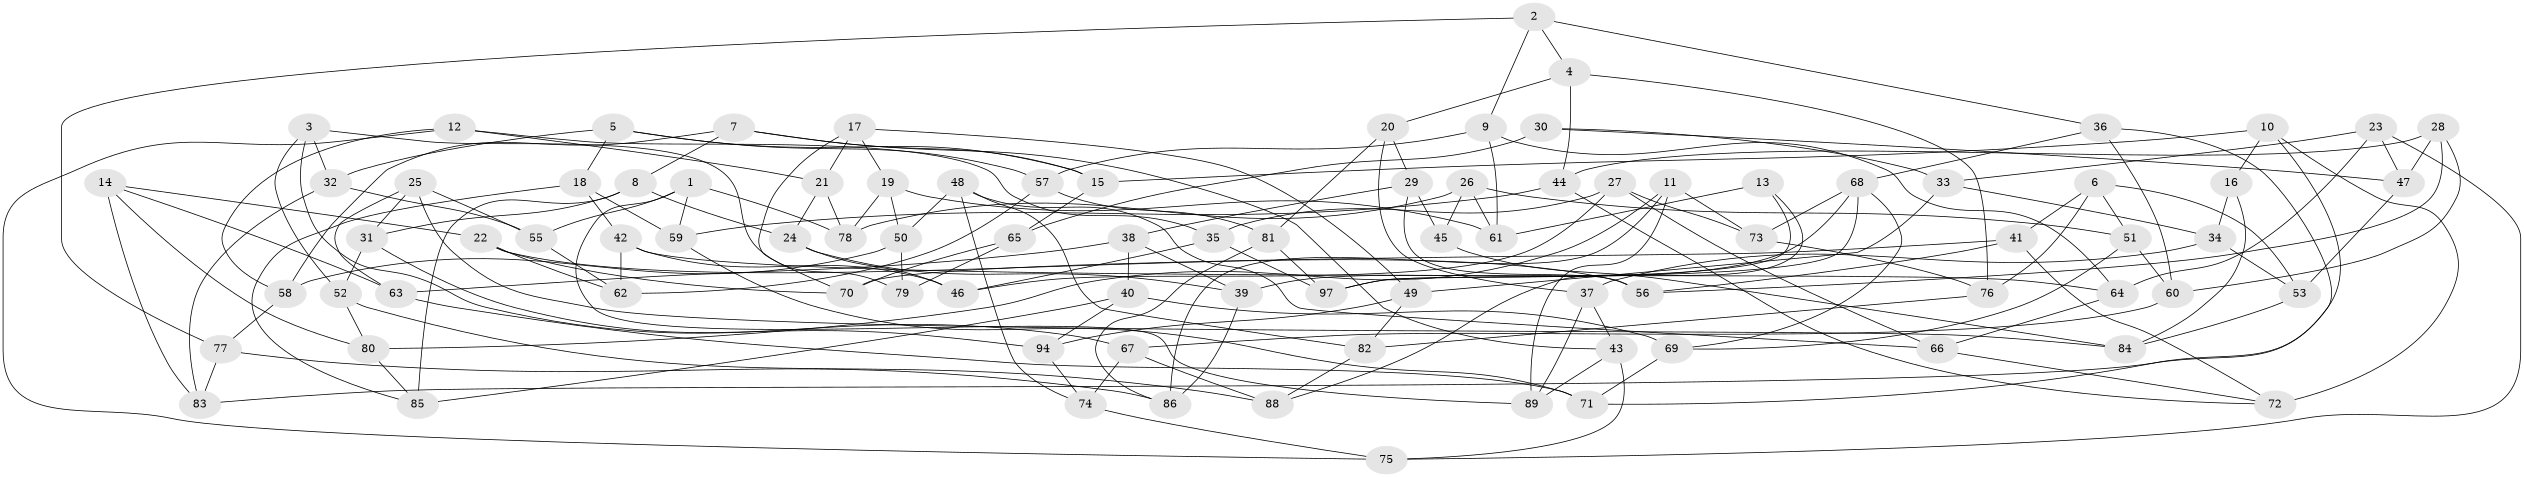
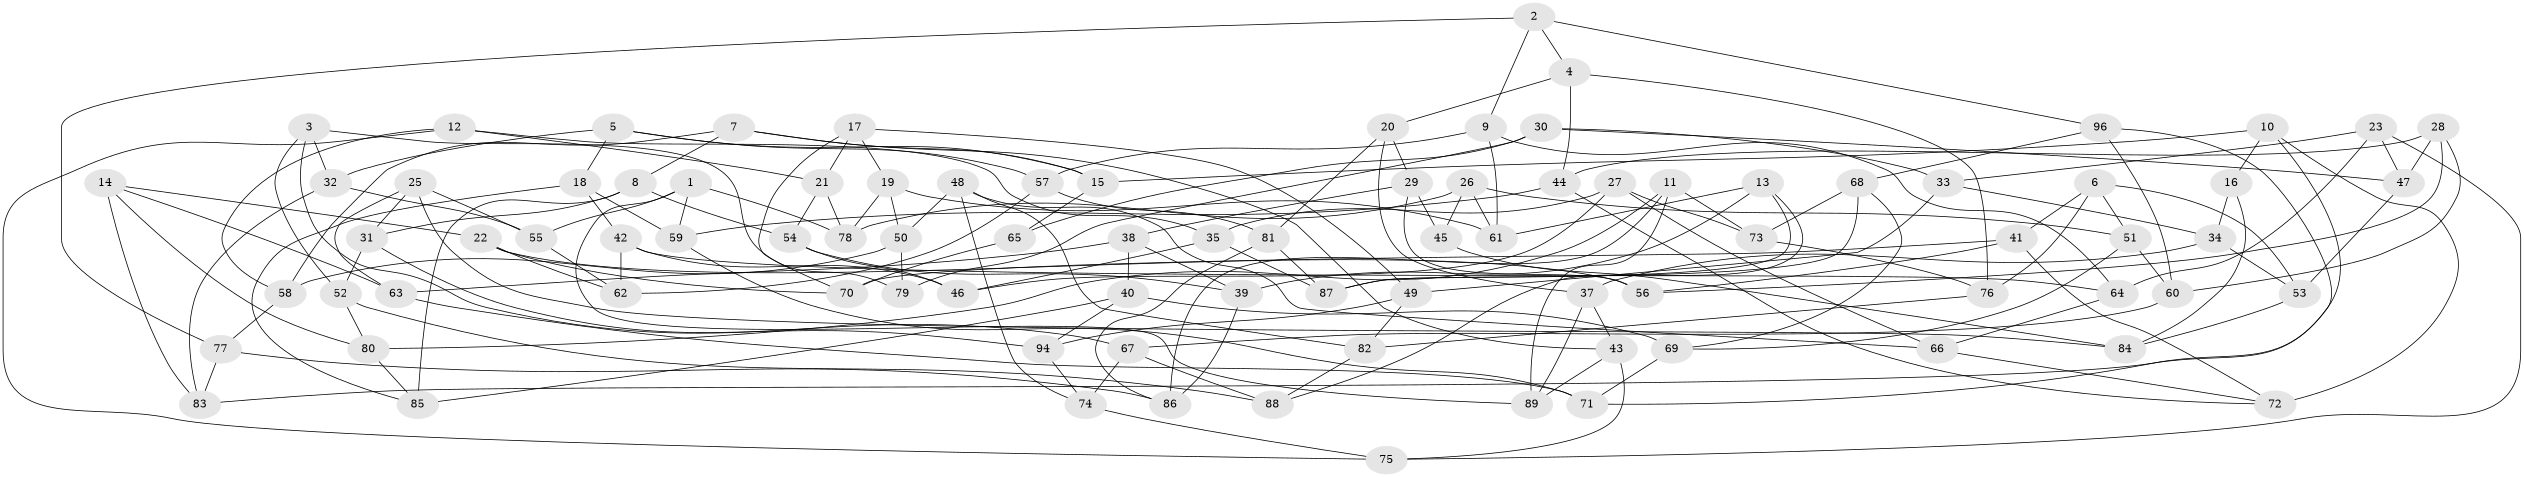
node "36": label "36" -> "96"
node "24": label "24" -> "54"
edge "65" -- "79": now "30" -- "79"
edge "68" -- "39": now "13" -- "39"
node "97": label "97" -> "87"
